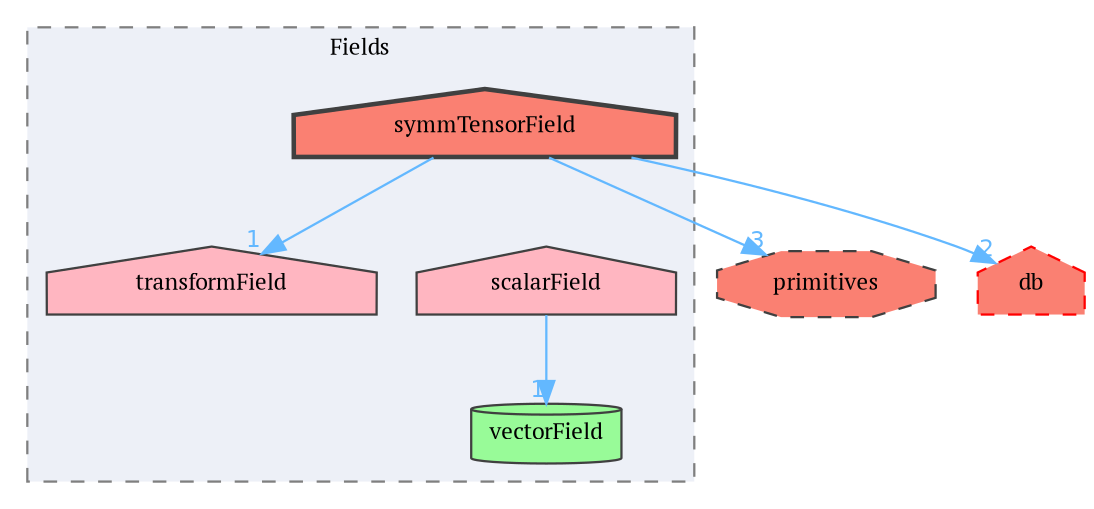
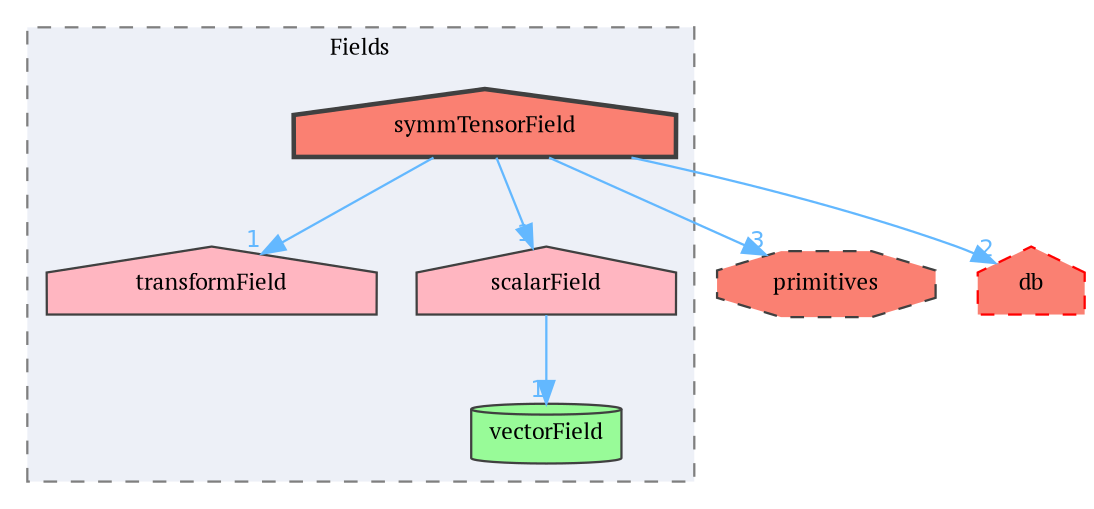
edge "symmTensorField" -> "scalarField": added
